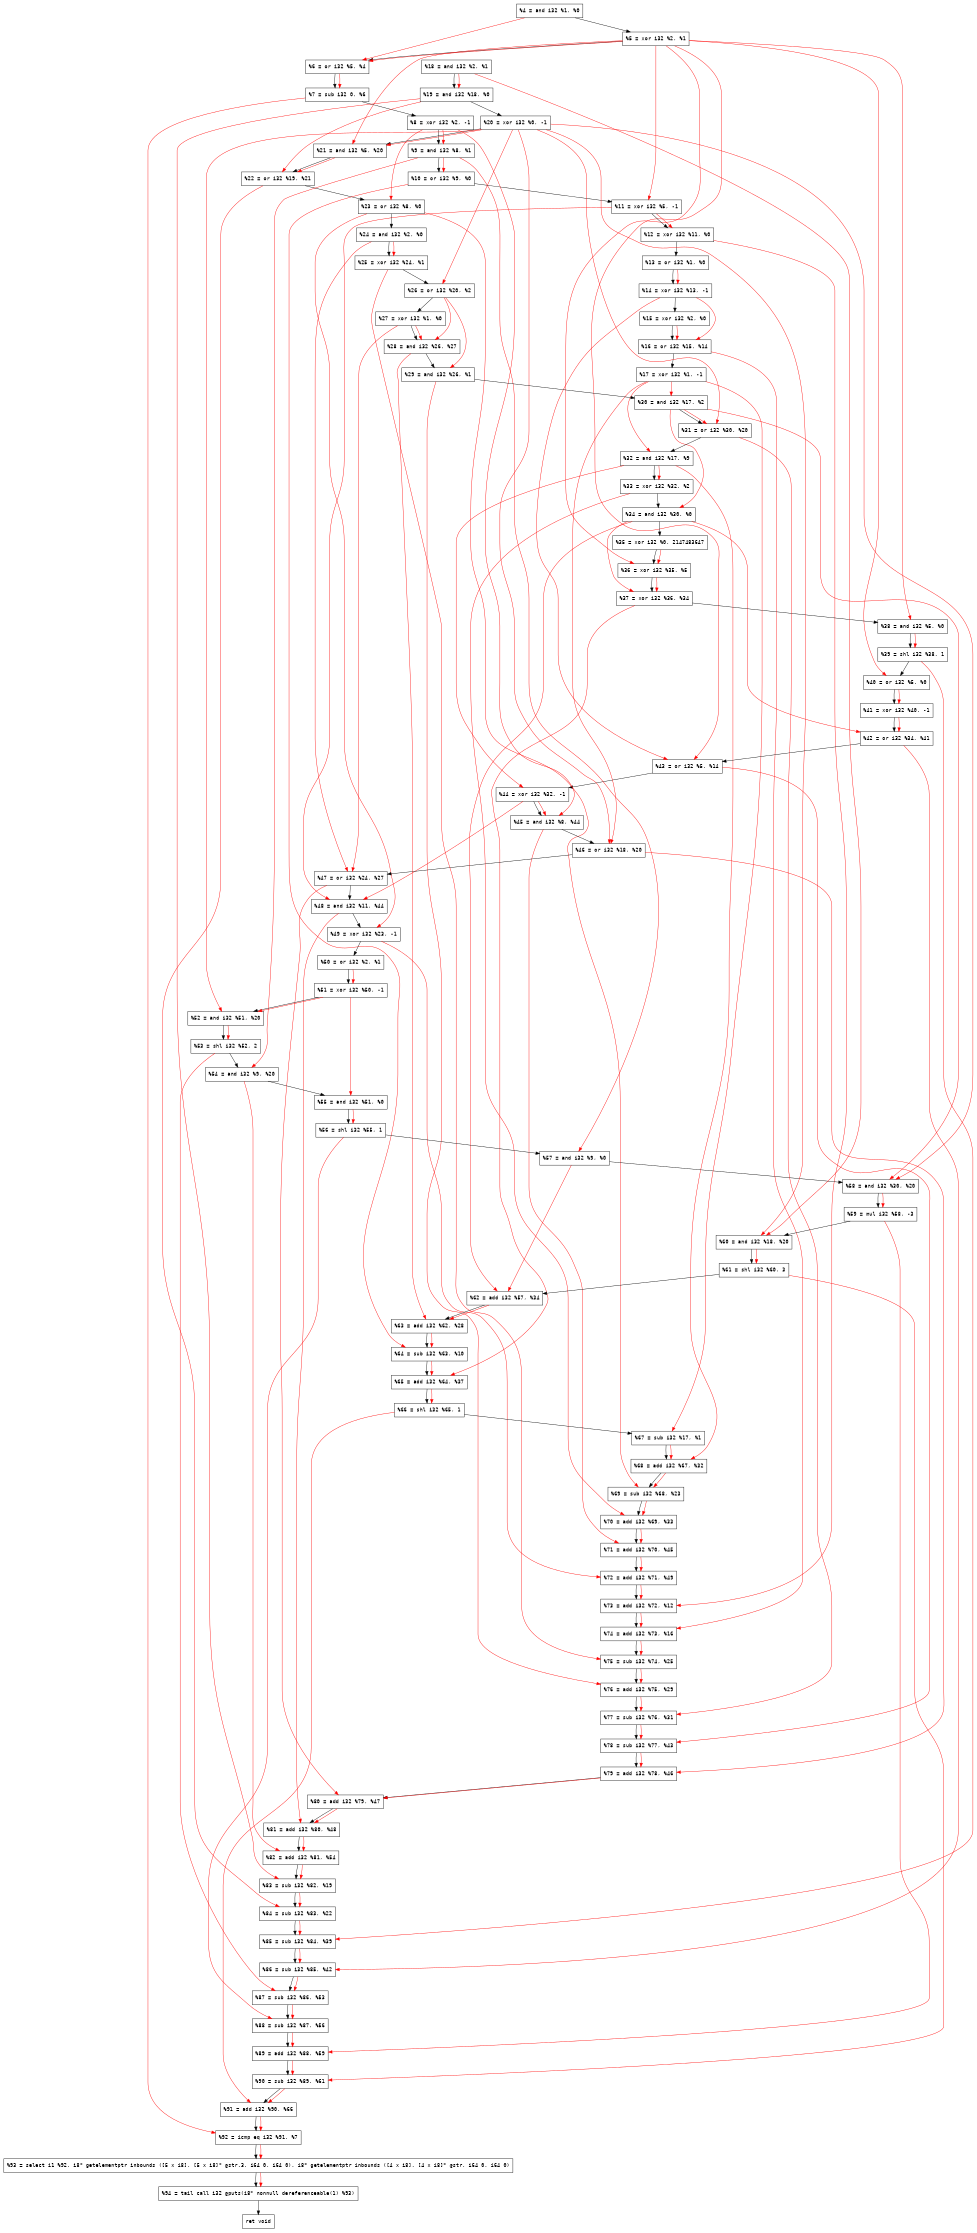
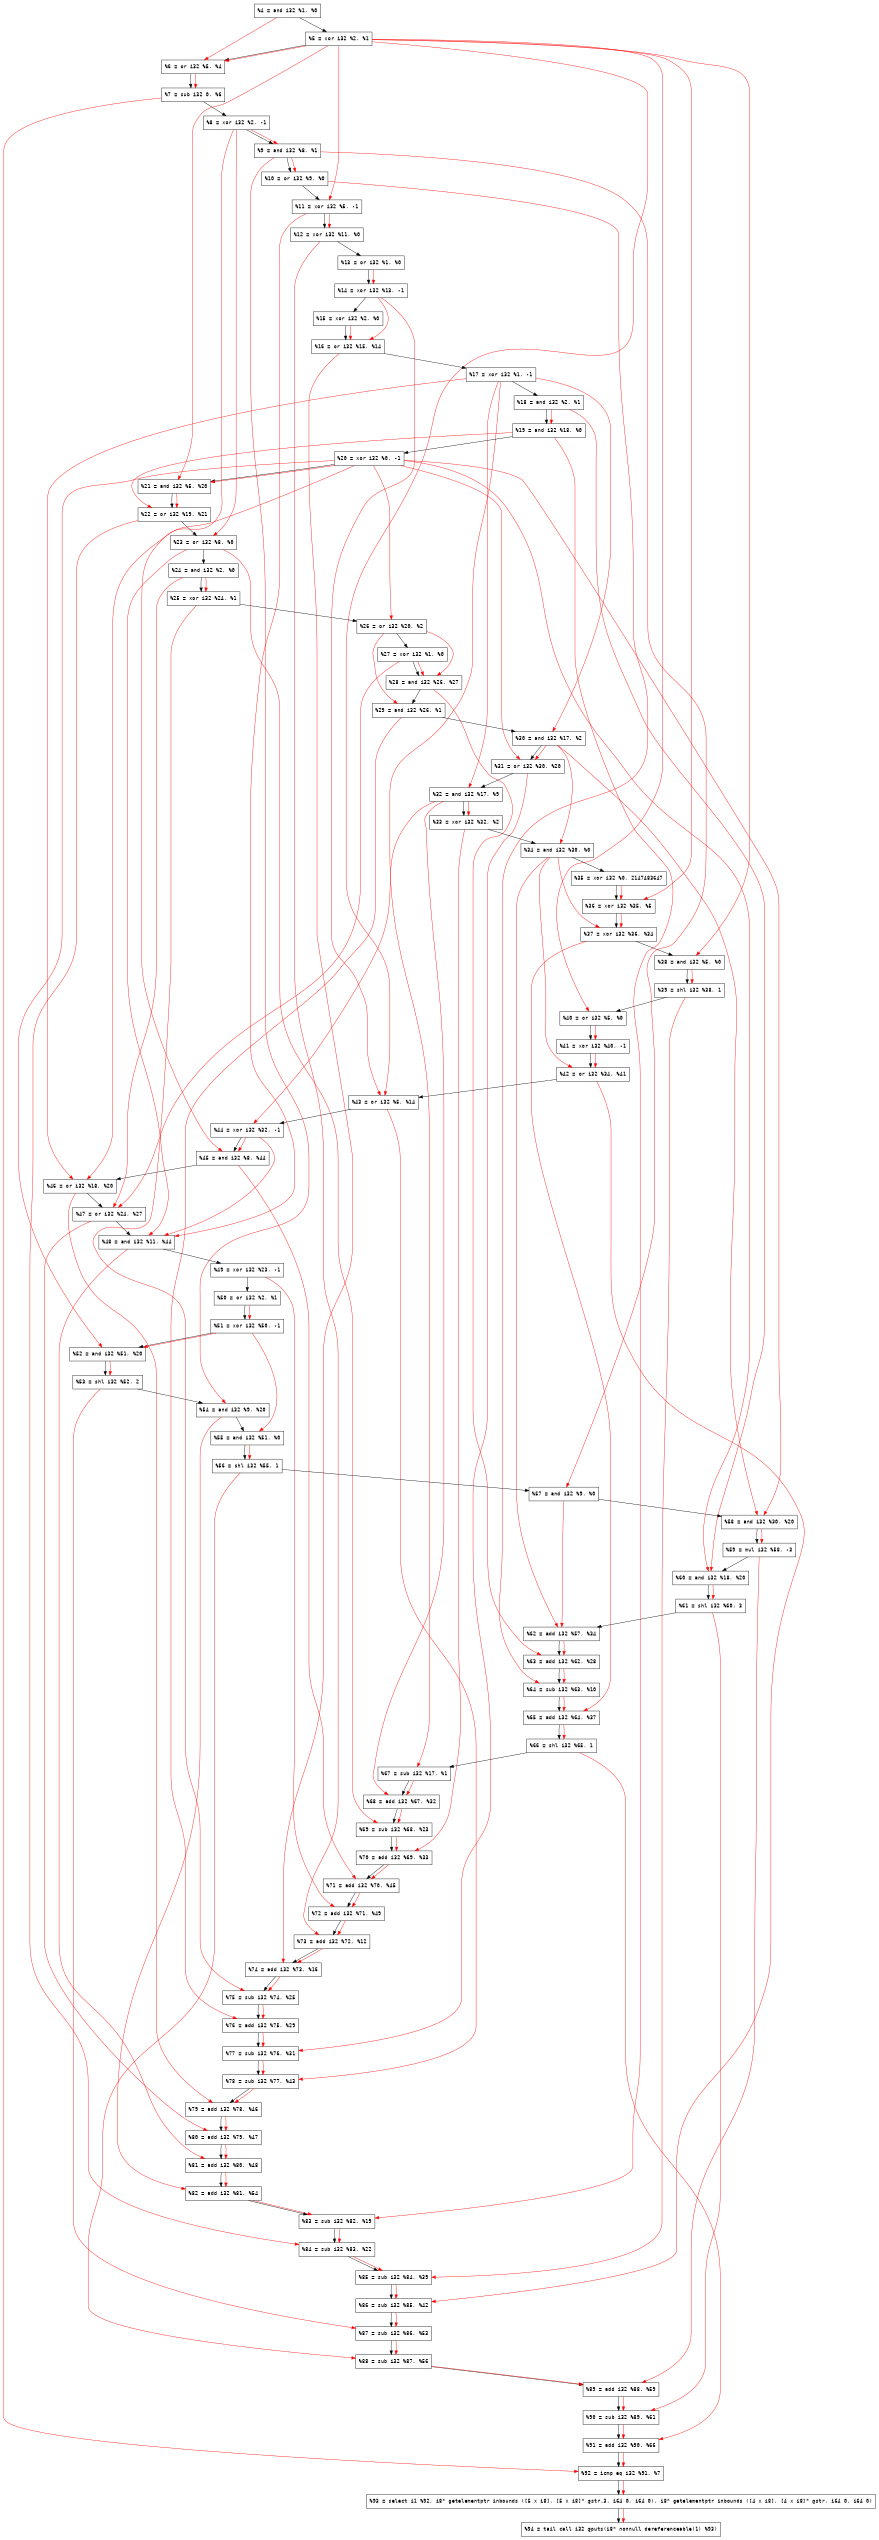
edge "%17 = xor i32 %1, -1" -> "%18 = and i32 %2, %1": added
edge "%23 = or i32 %8, %0" -> "%49 = xor i32 %23, -1": now "%23 = or i32 %8, %0" -> "%48 = and i32 %11, %44"
node "ret void": removed
